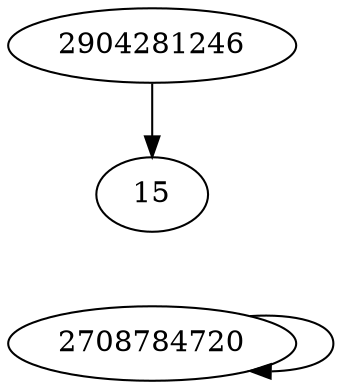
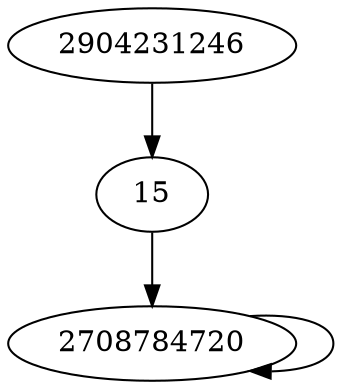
node "2904281246": label "2904281246" -> "2904231246"
edge "15" -> "2708784720": added
